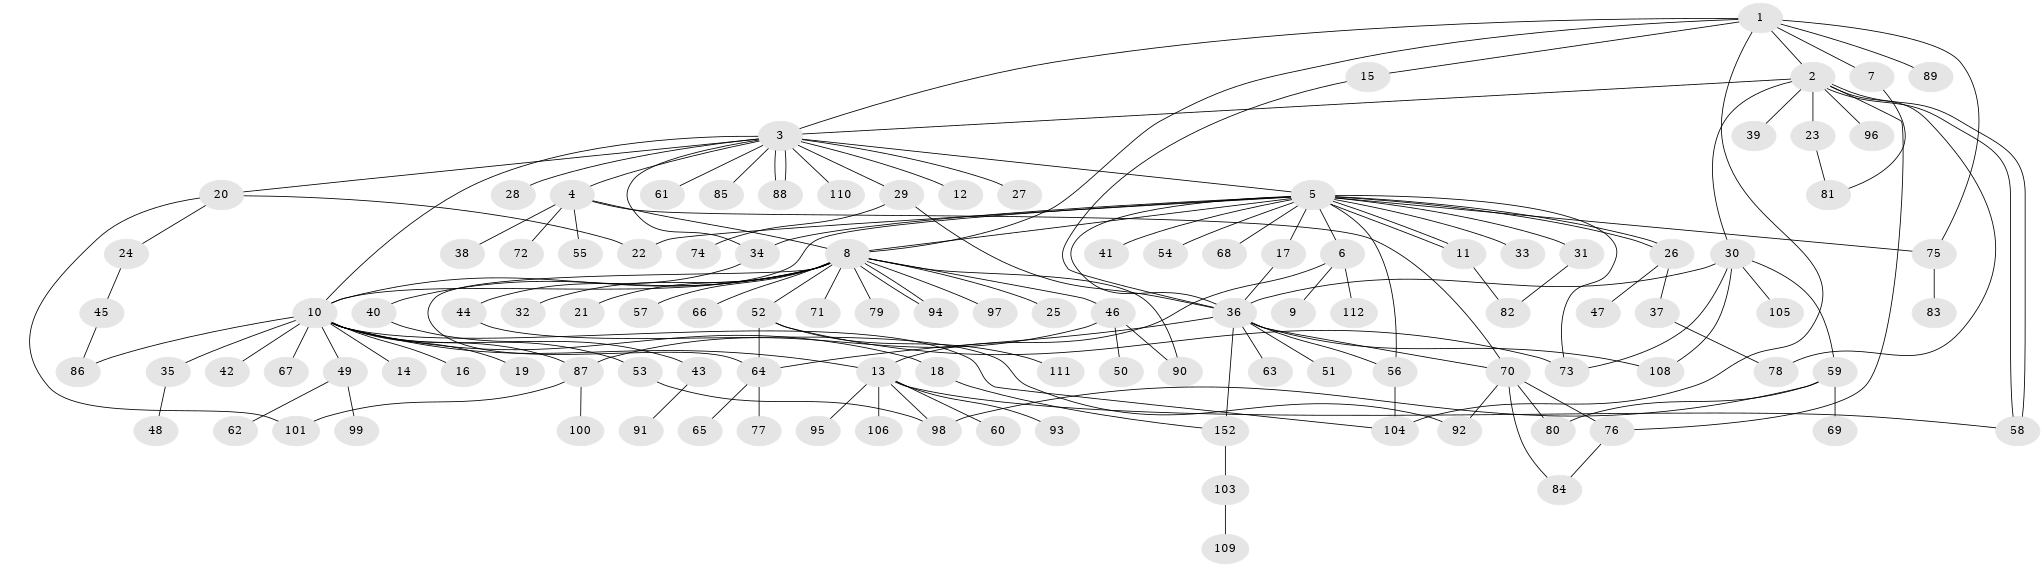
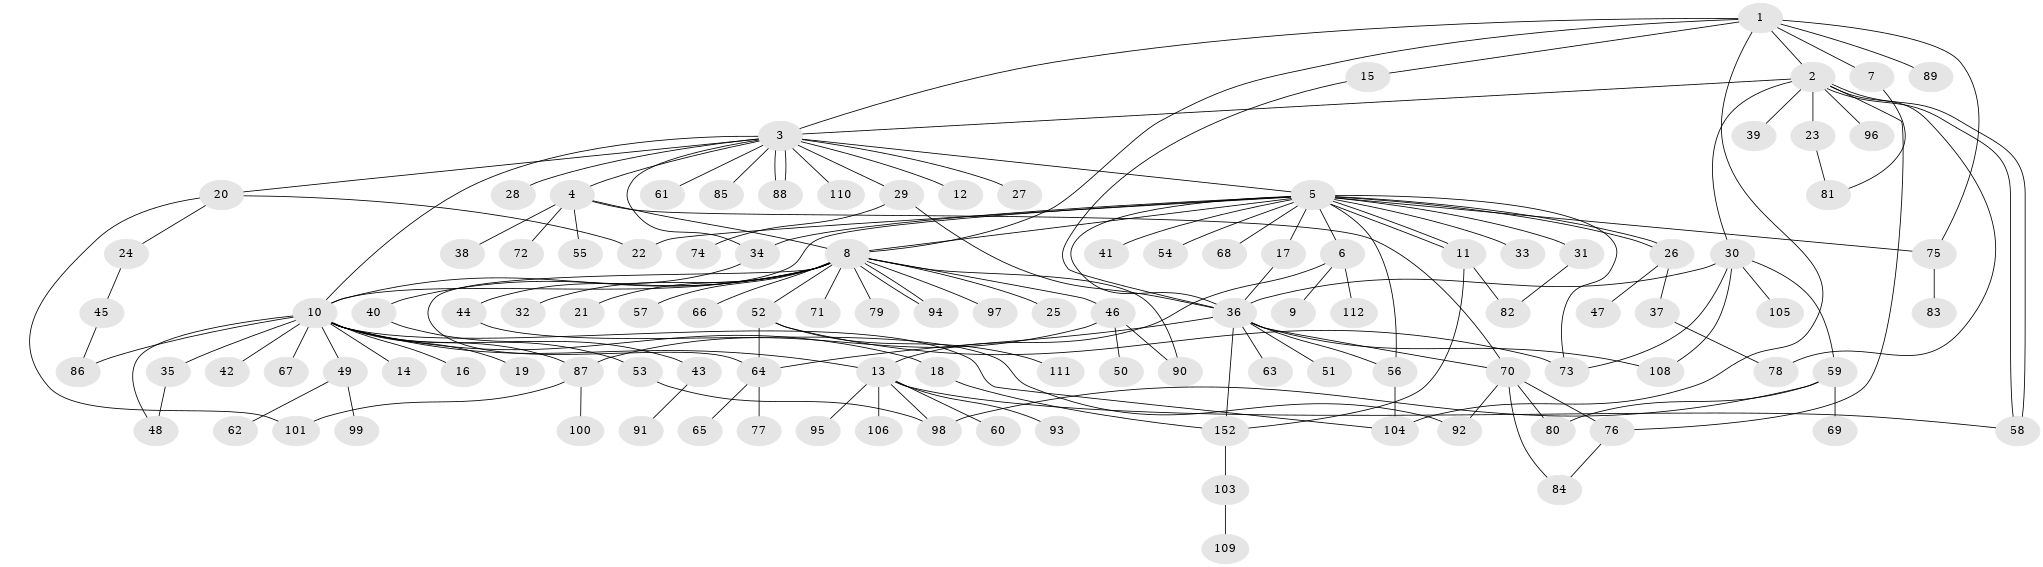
edge "10" -- "48": added
edge "11" -- "152": added
